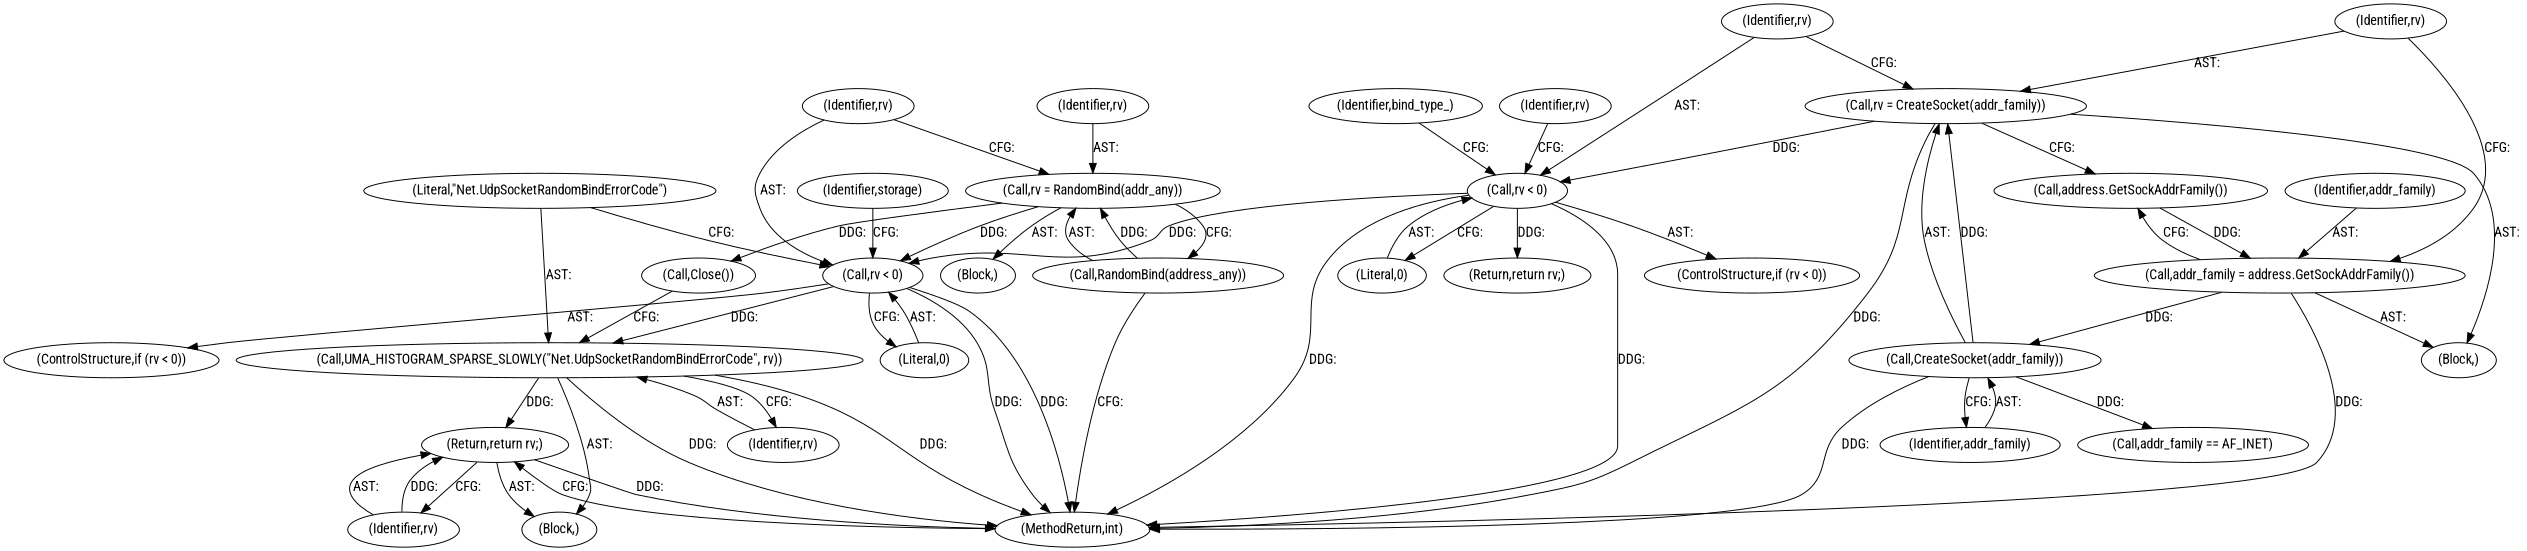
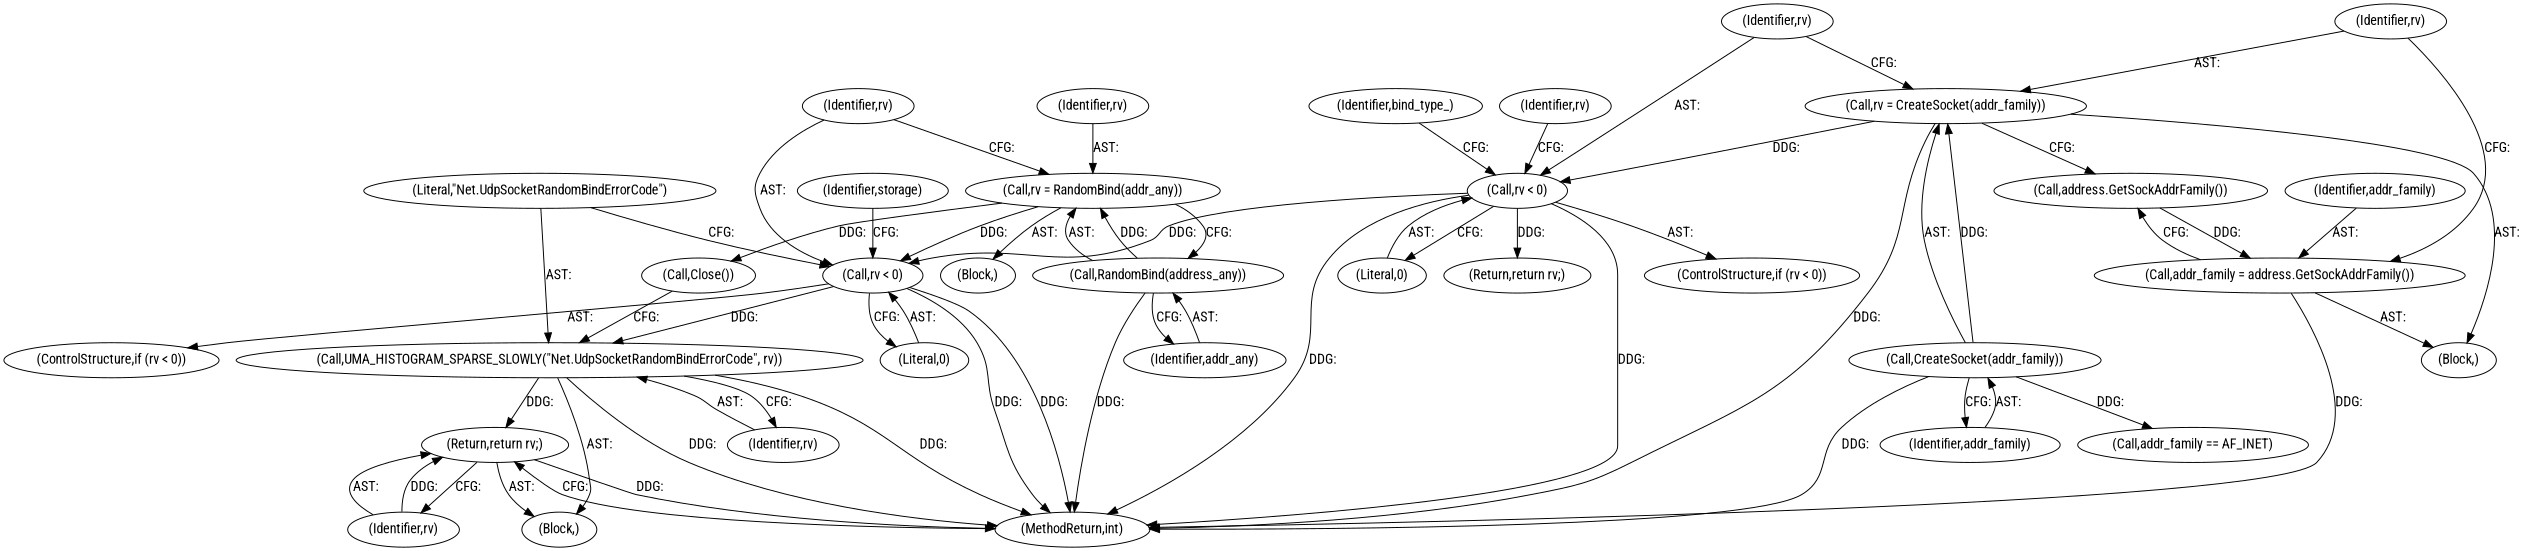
edge "(Call,addr_family = address.GetSockAddrFamily())" -> "(Call,CreateSocket(addr_family))": removed, label "DDG:"
node "(Identifier,addr_any)": added
edge "(Call,RandomBind(address_any))" -> "(MethodReturn,int)": label "CFG: " -> "DDG: "
